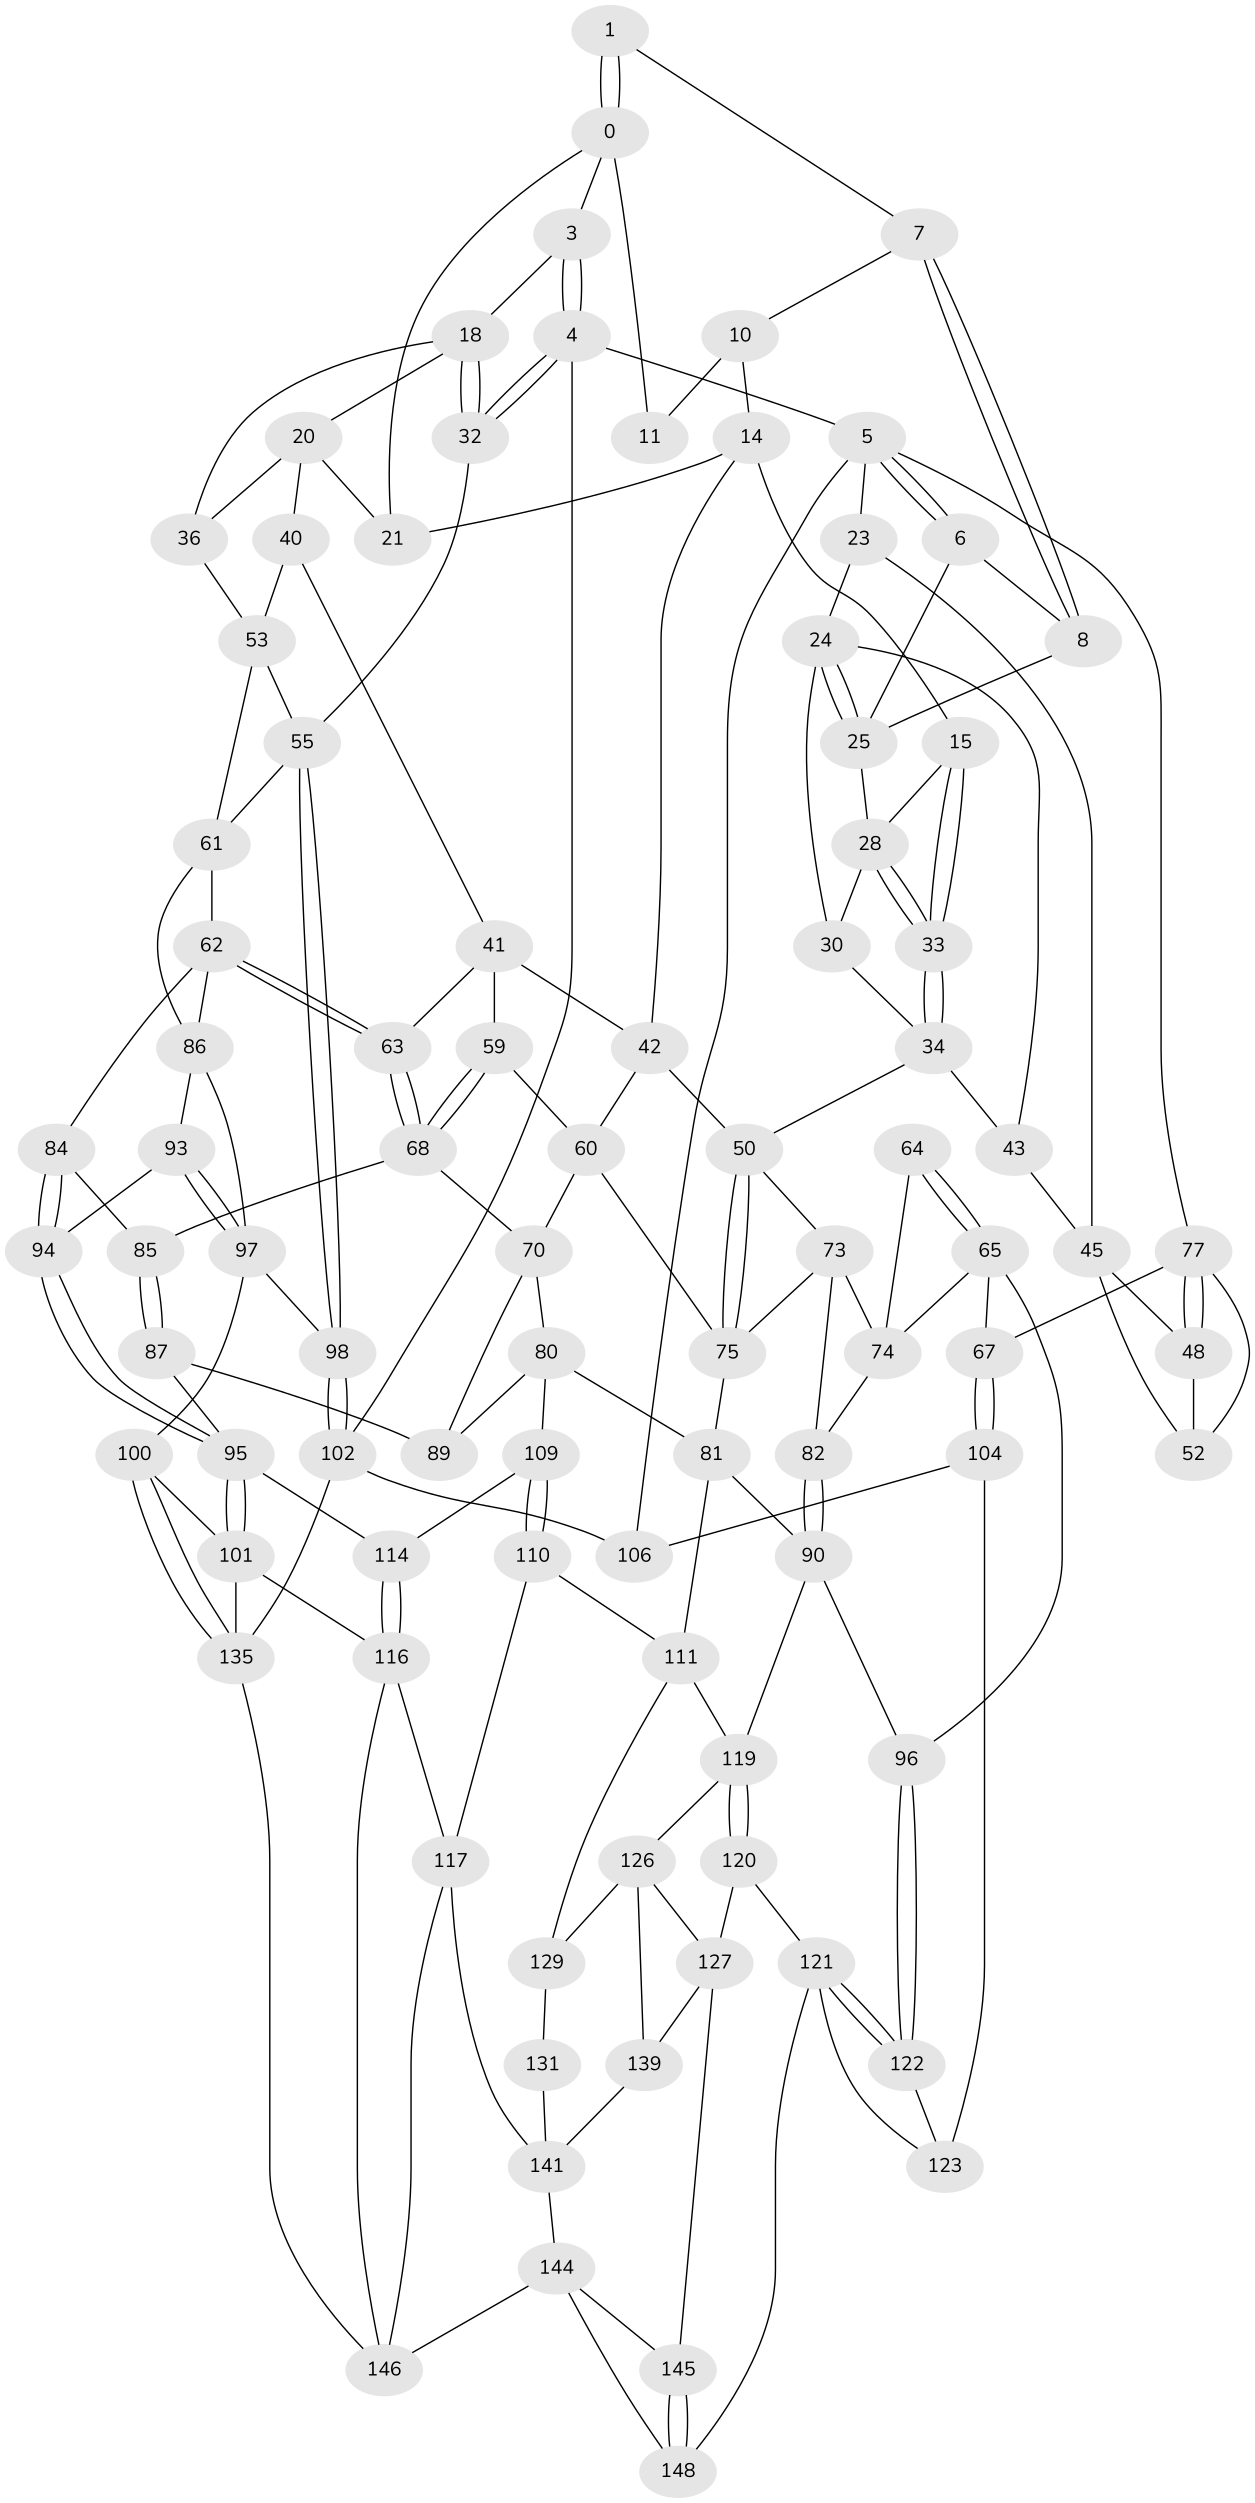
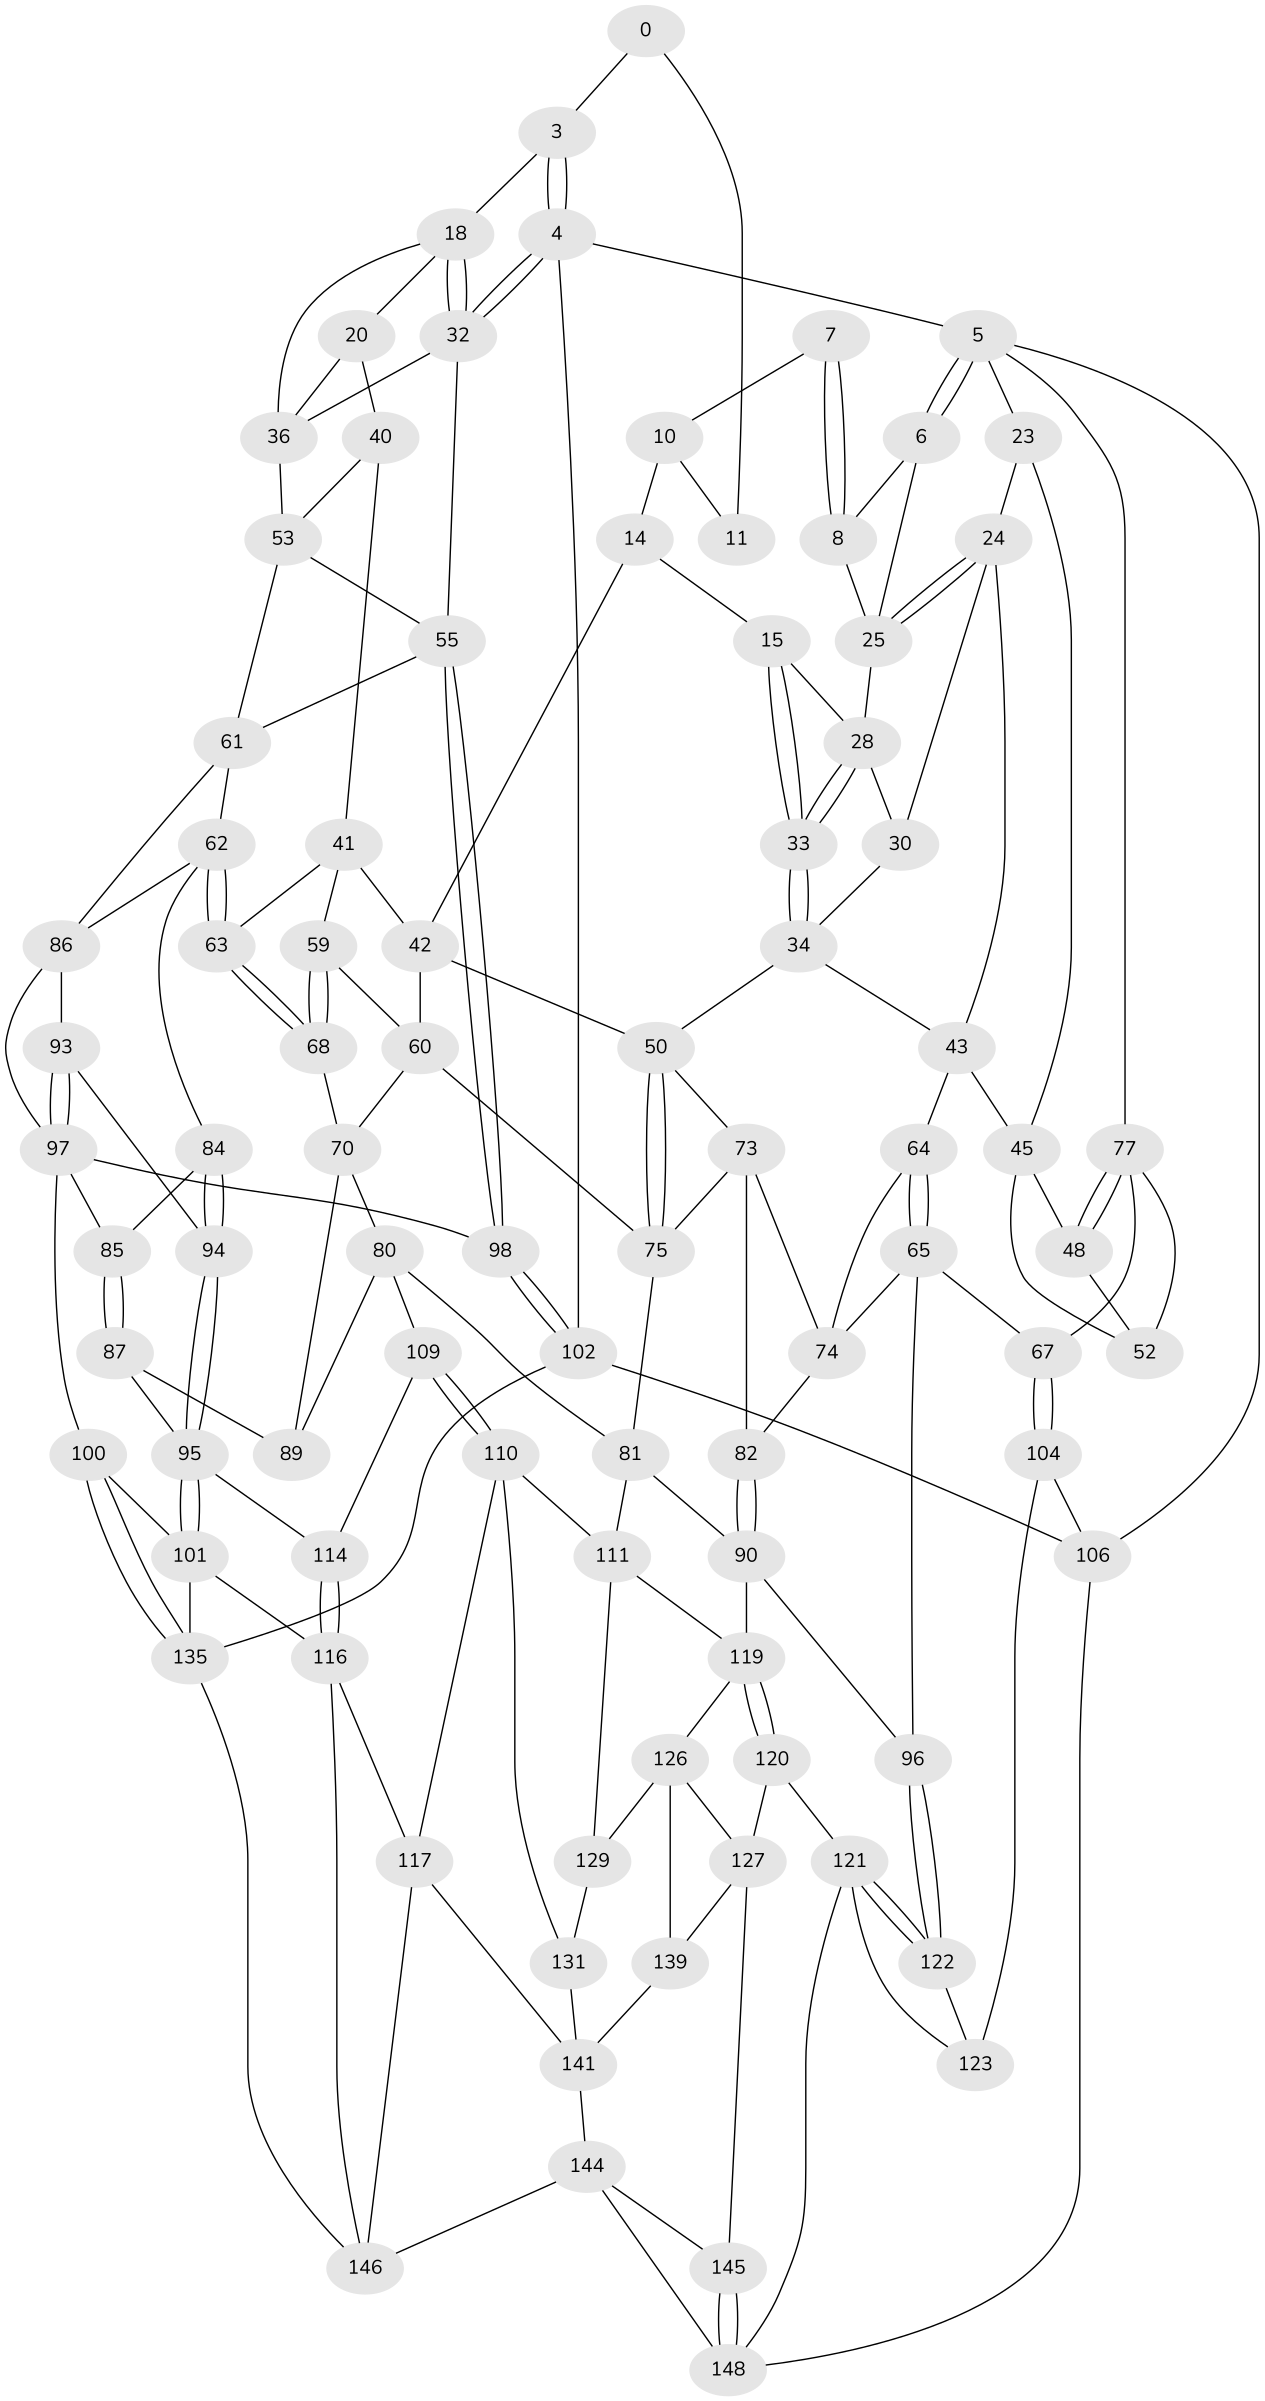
node "1": removed
edge "32" -- "36": added
node "21": removed
edge "43" -- "64": added
edge "68" -- "85": now "97" -- "85"
edge "110" -- "131": added
edge "106" -- "148": added
